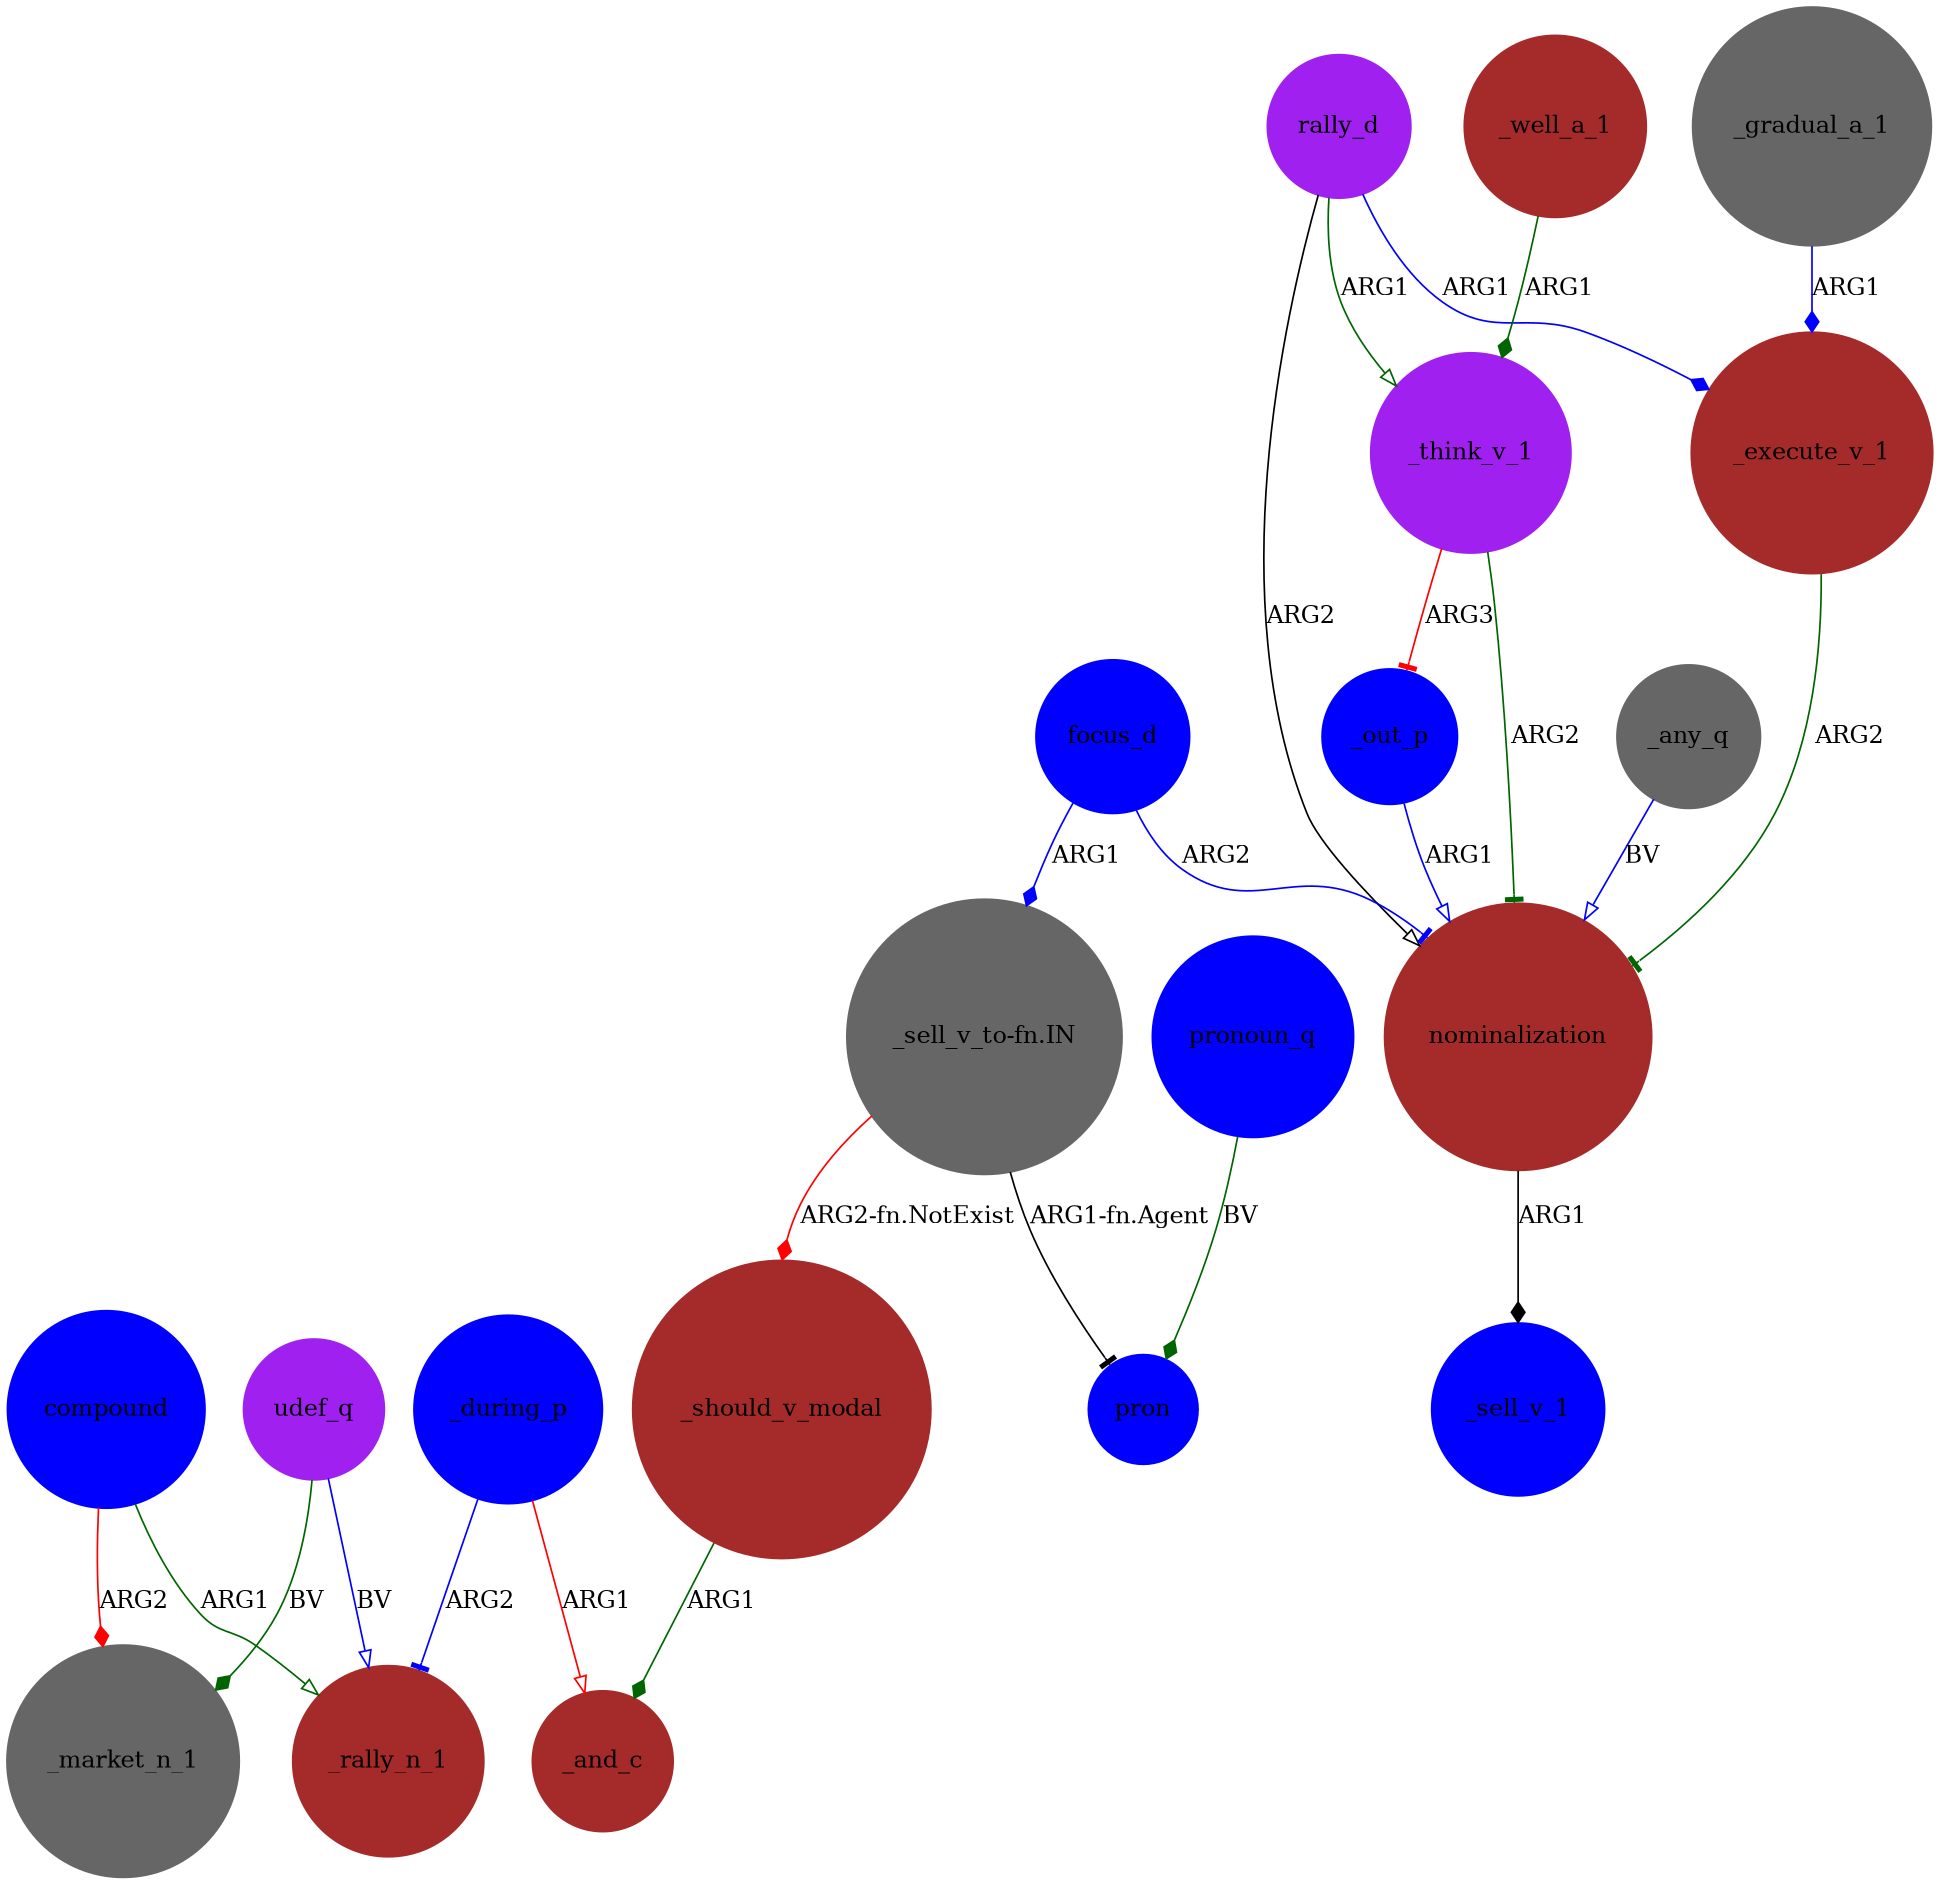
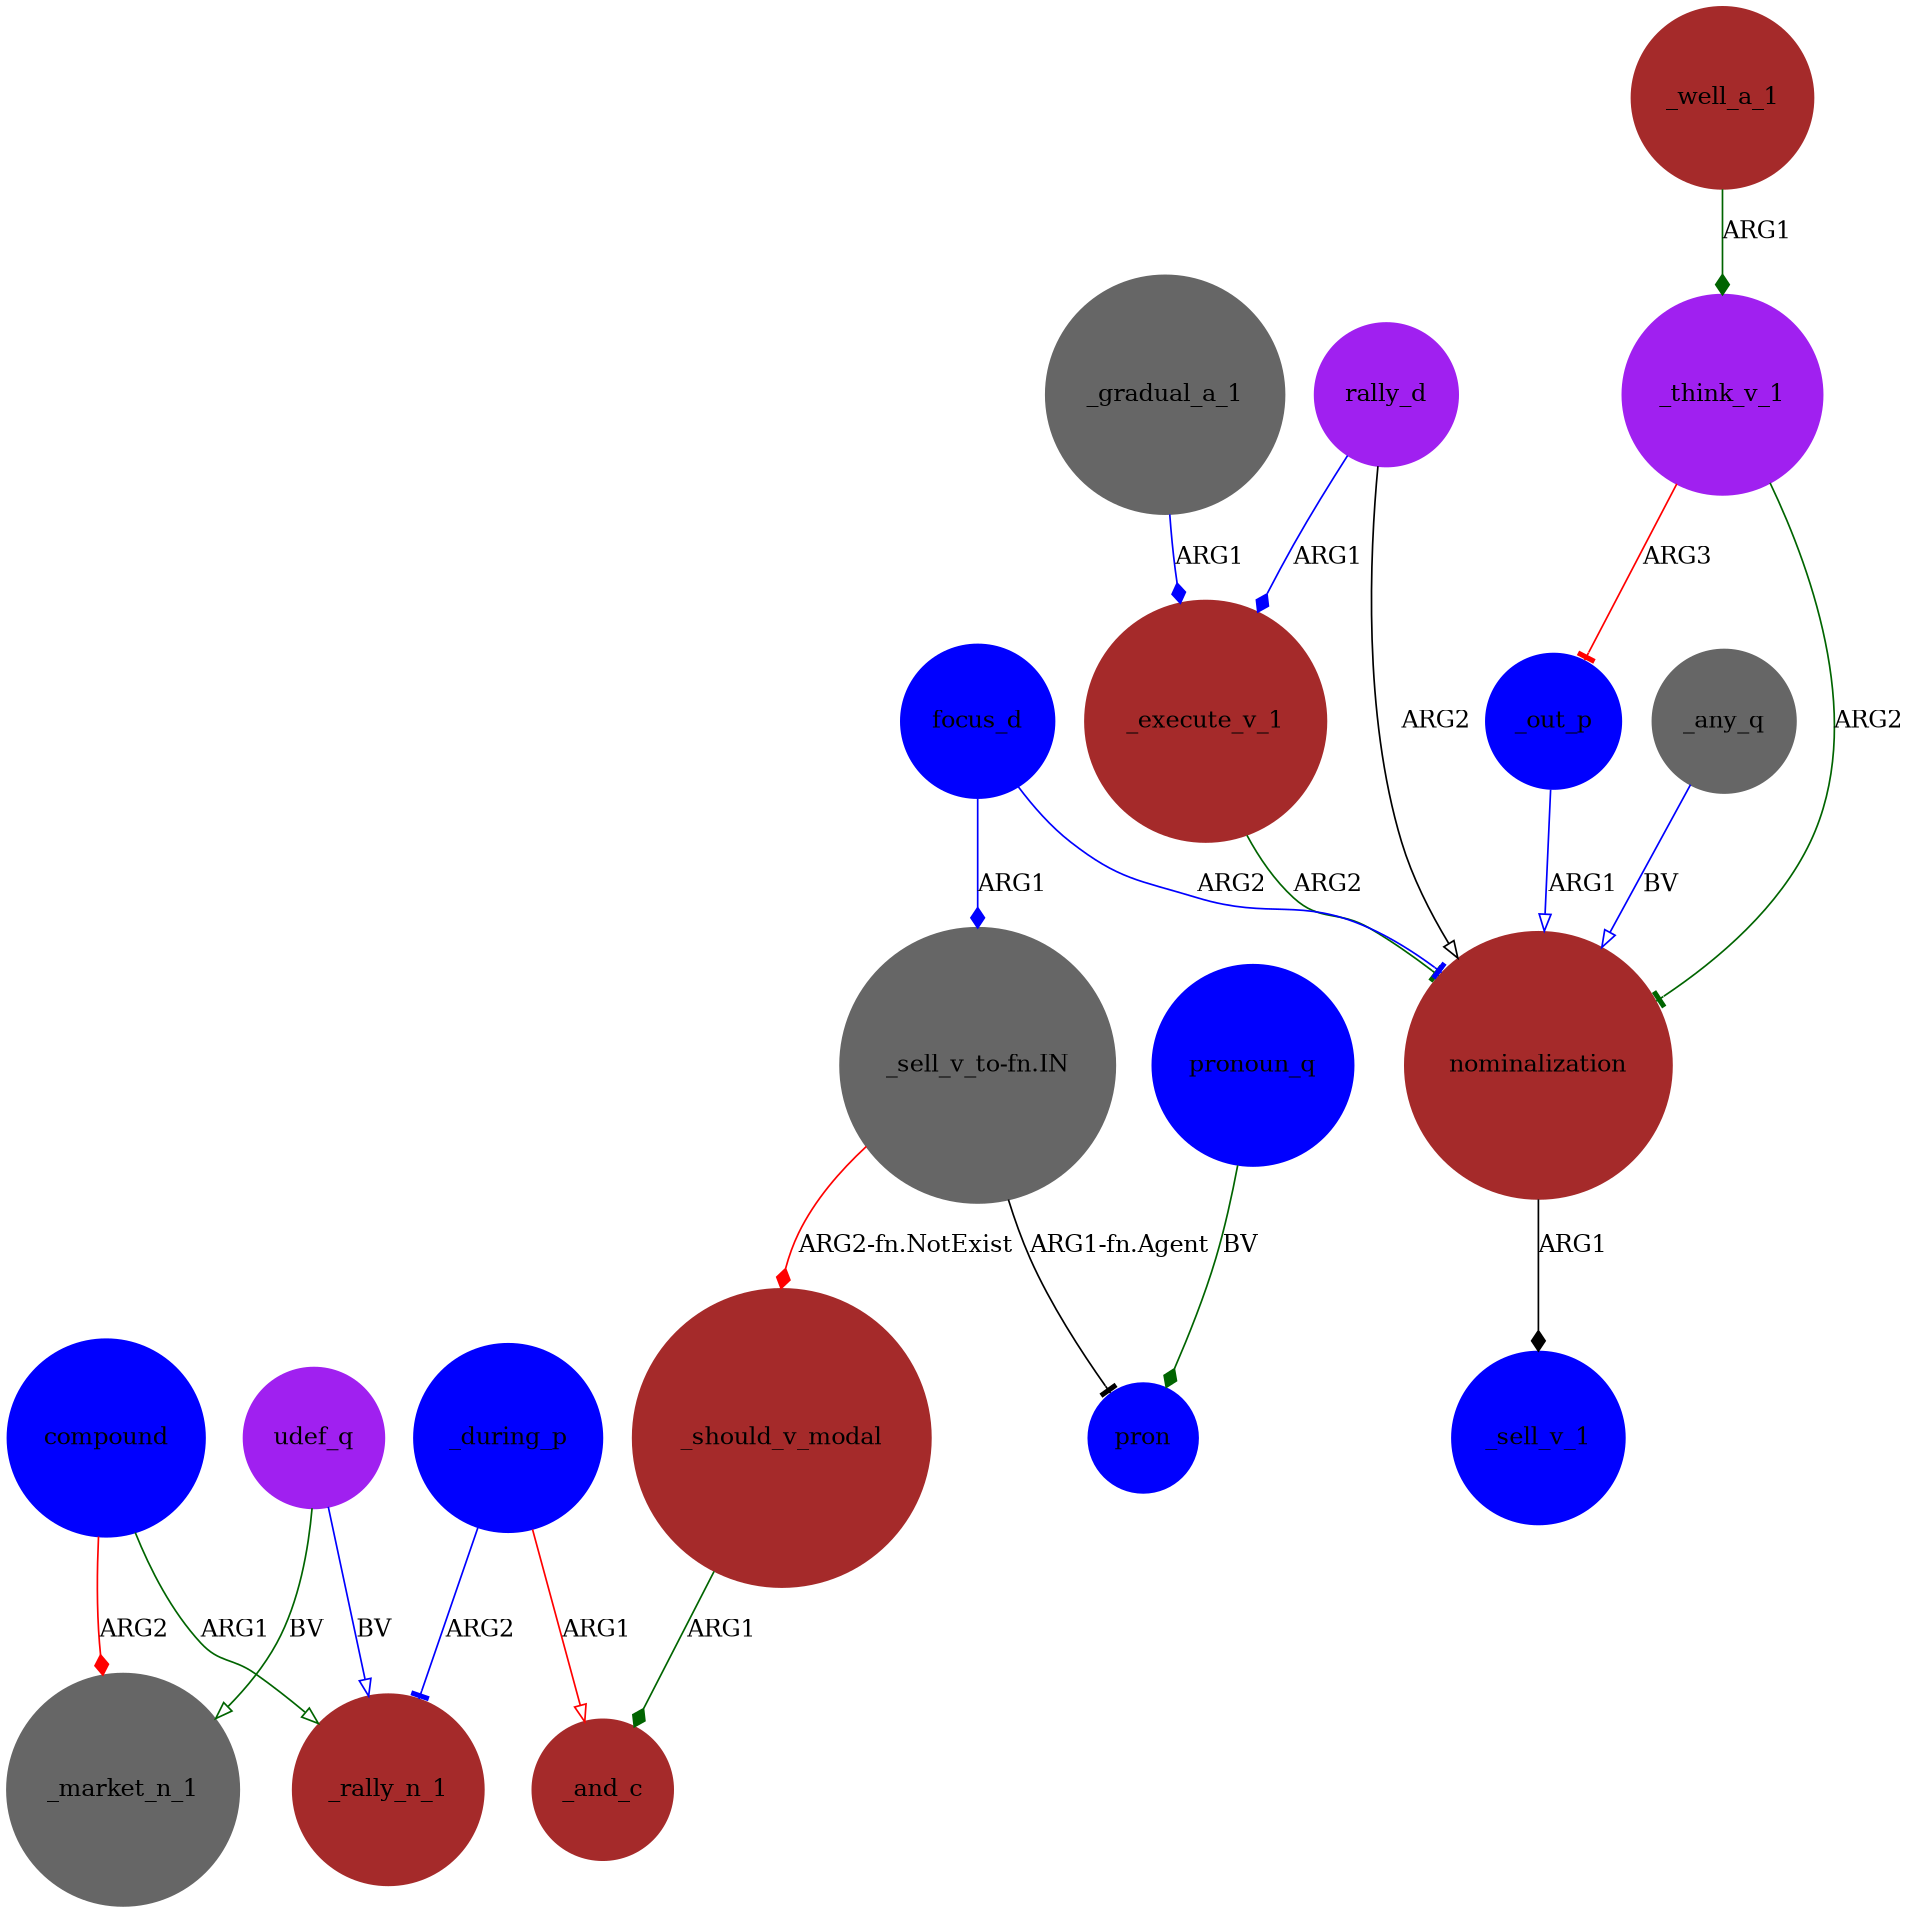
edge "rally_d" -> "_think_v_1": removed, label "ARG1"
edge "udef_q" -> "_market_n_1": arrowhead diamond -> onormal
